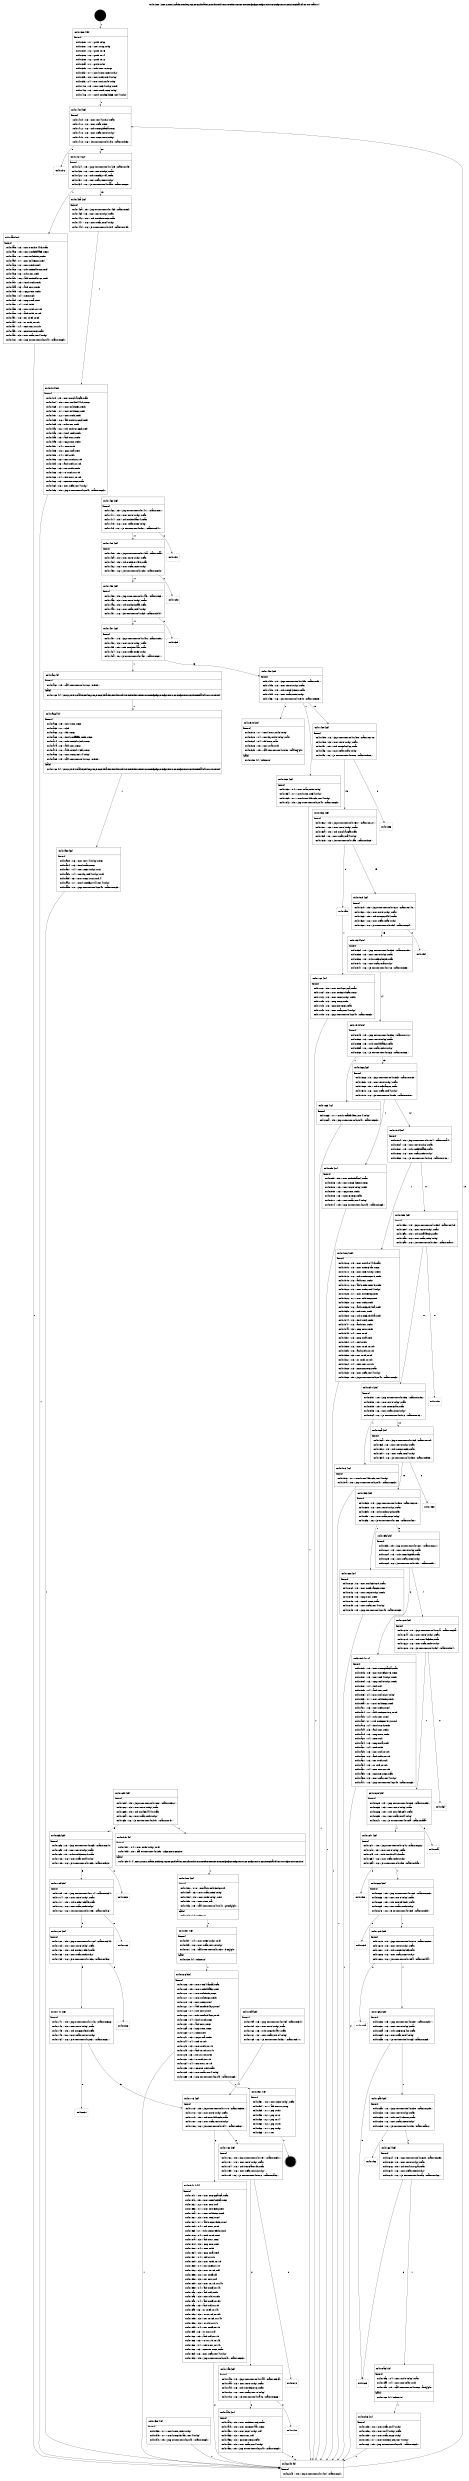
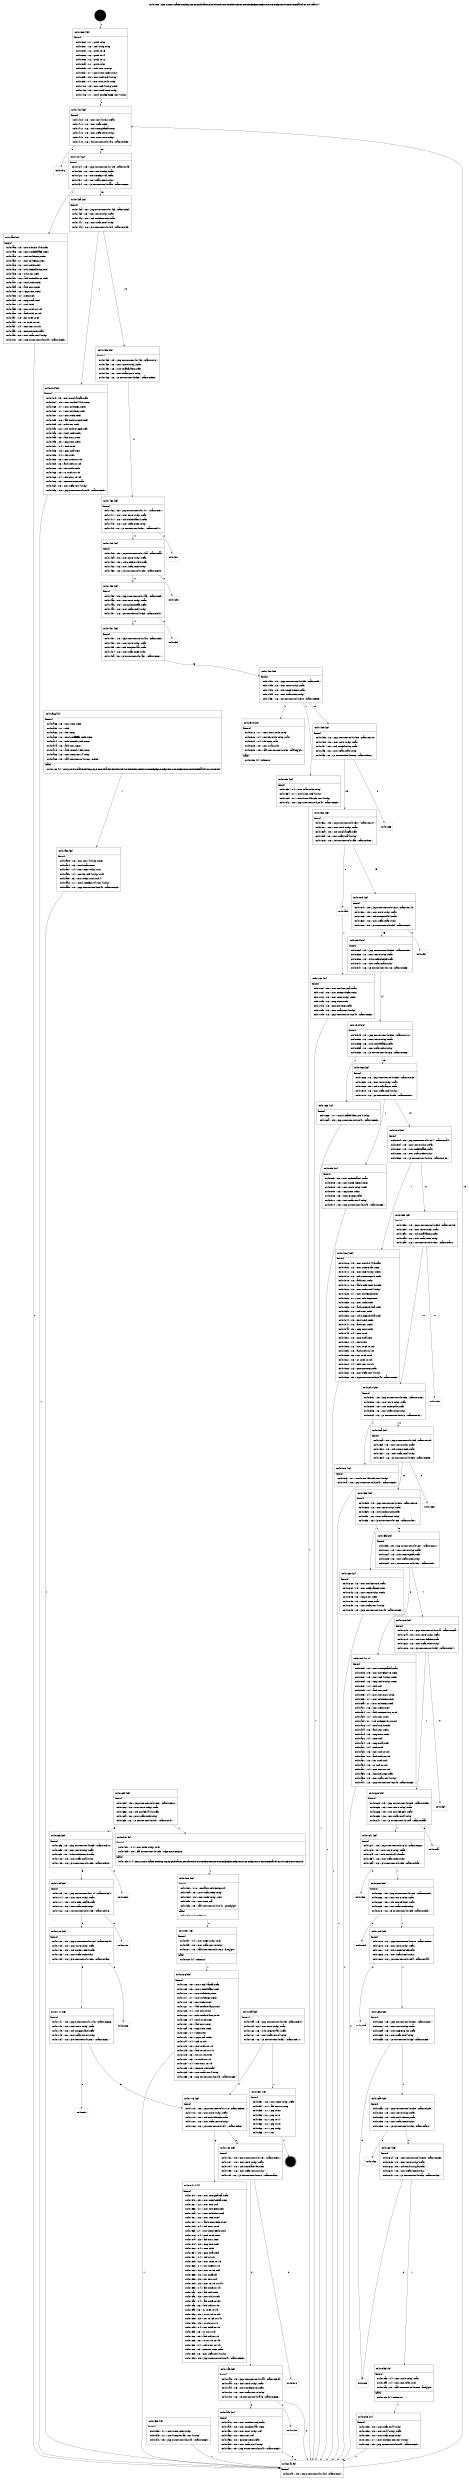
node "0x401453 [25]": added
node "0x401a61 [5]": removed
edge "0x401c06 [93]" -> "0x401f51 [19]": now "0x40175a [25]" -> "0x401f51 [19]"
edge "0x401947 [144]" -> "0x40204b [5]": now "0x4017a5 [25]" -> "0x40204b [5]"
